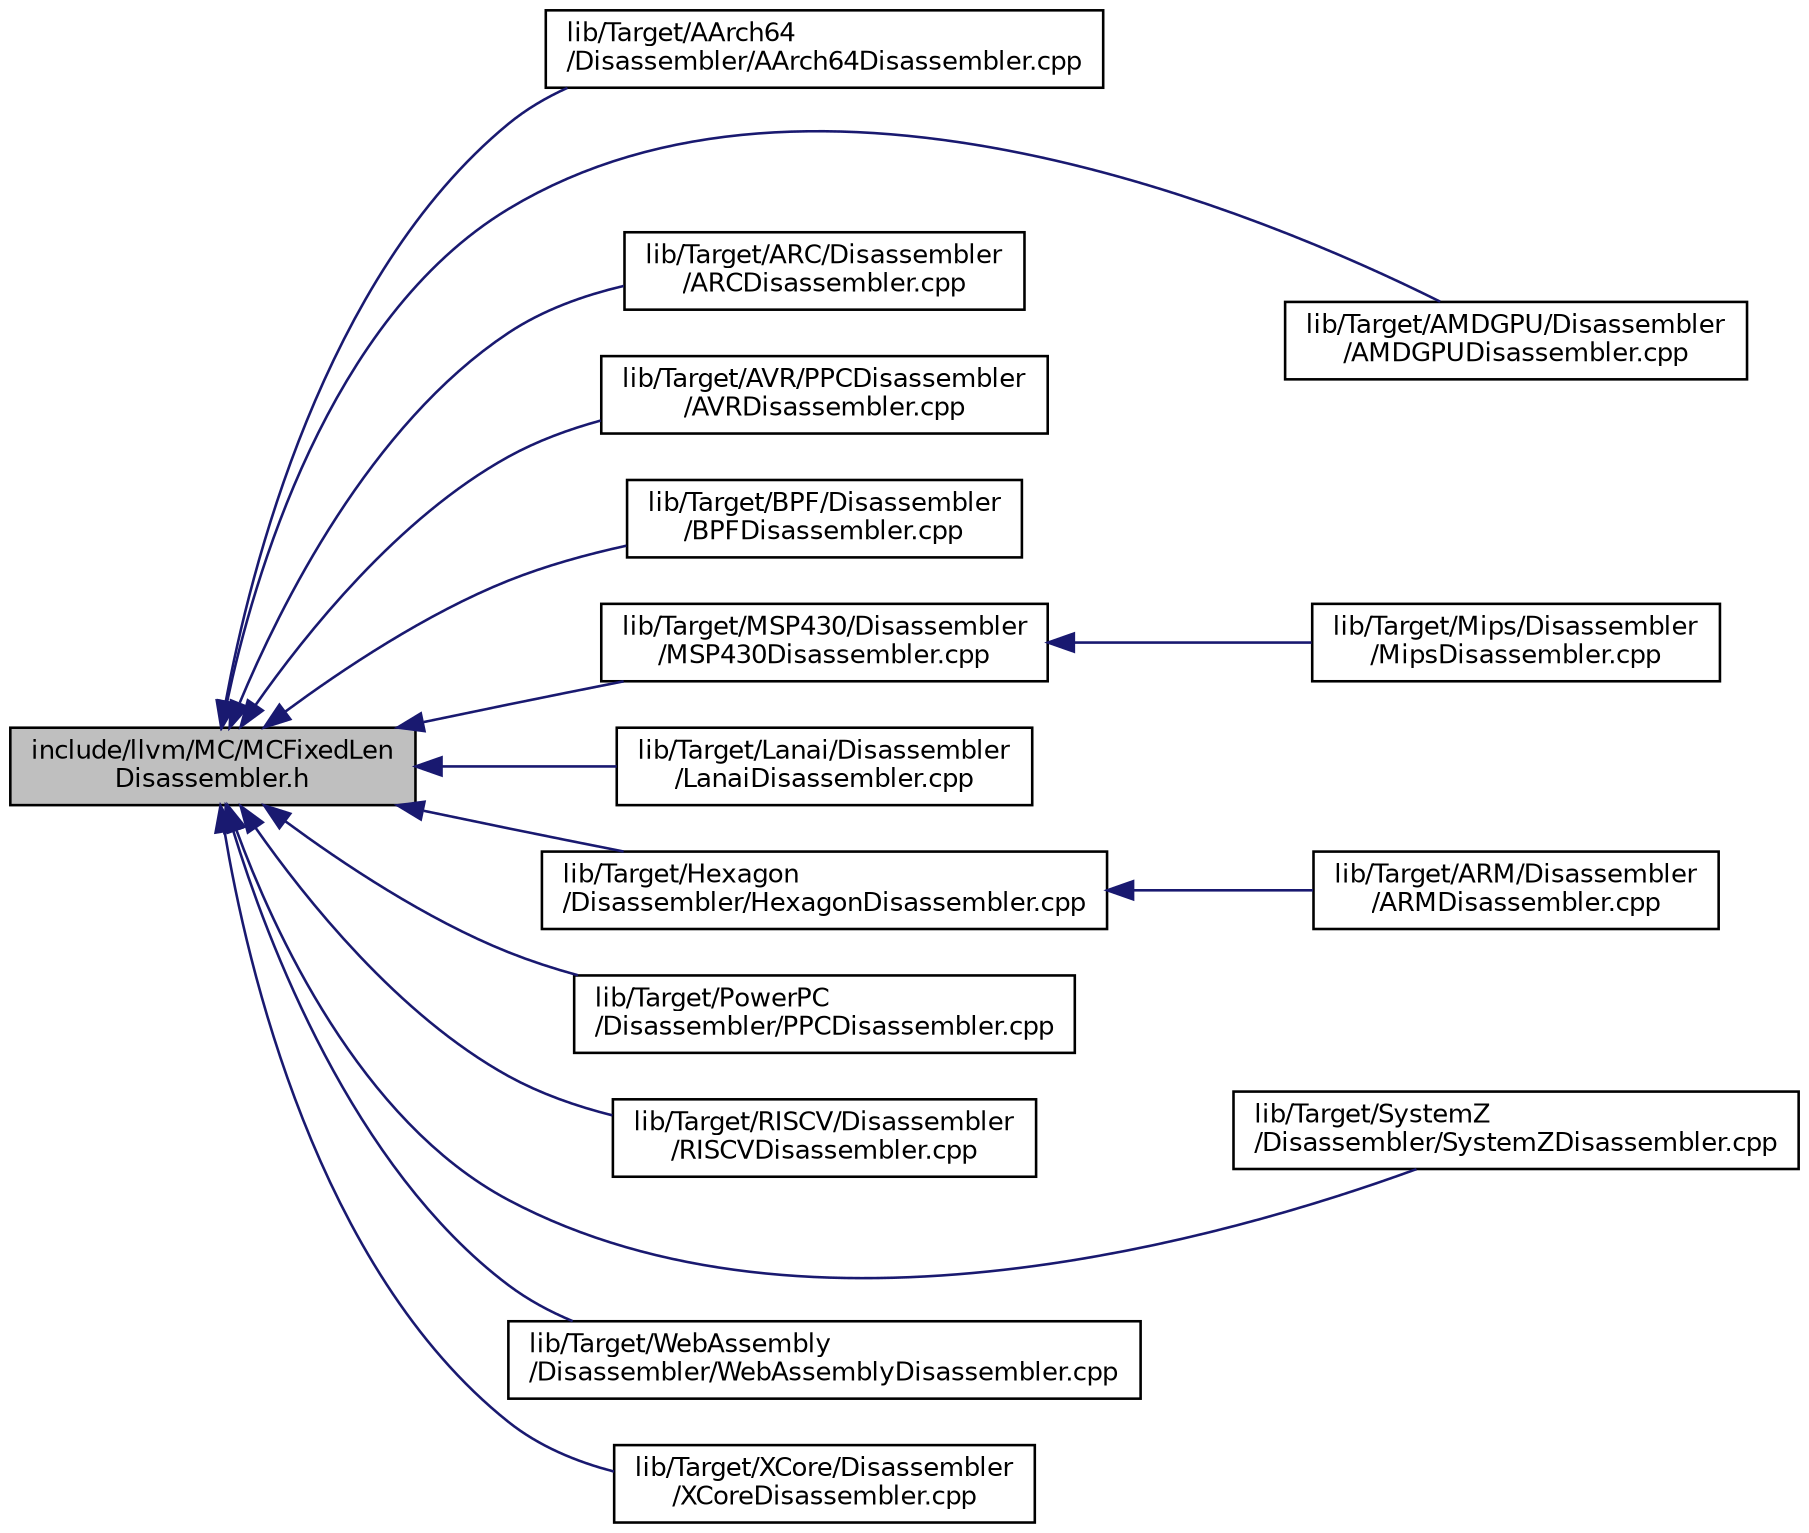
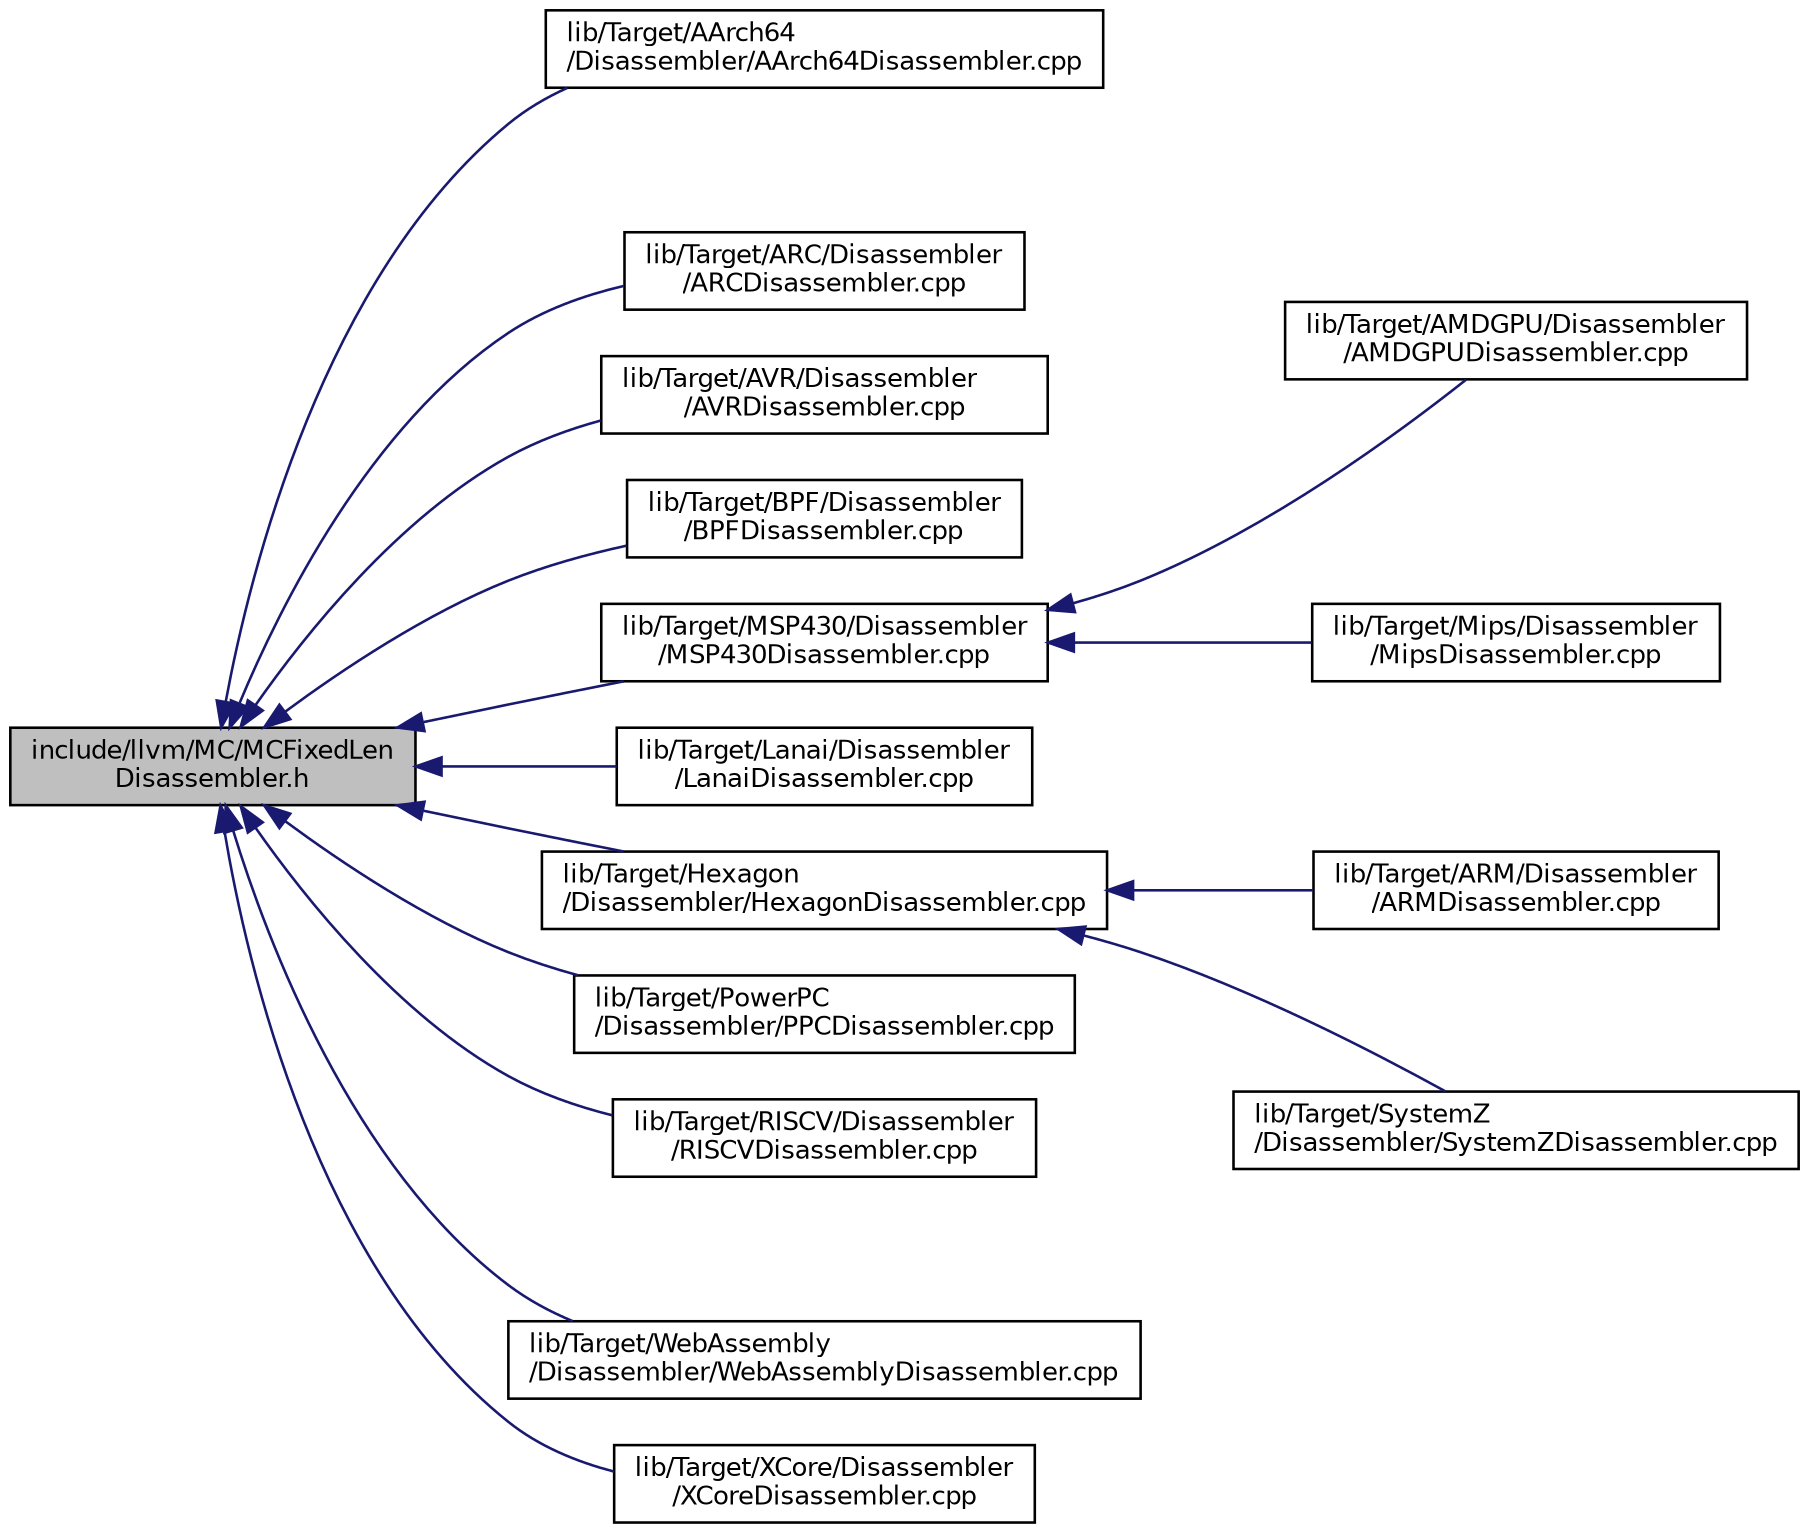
edge "lib/Target/AMDGPU/Disassembler /AMDGPUDisassembler.cpp" -> "include/llvm/MC/MCFixedLen Disassembler.h": now "lib/Target/AMDGPU/Disassembler /AMDGPUDisassembler.cpp" -> "lib/Target/MSP430/Disassembler /MSP430Disassembler.cpp"
node "lib/Target/AVR/PPCDisassembler /AVRDisassembler.cpp": label "lib/Target/AVR/PPCDisassembler /AVRDisassembler.cpp" -> "lib/Target/AVR/Disassembler /AVRDisassembler.cpp"
edge "lib/Target/SystemZ /Disassembler/SystemZDisassembler.cpp" -> "include/llvm/MC/MCFixedLen Disassembler.h": now "lib/Target/SystemZ /Disassembler/SystemZDisassembler.cpp" -> "lib/Target/Hexagon /Disassembler/HexagonDisassembler.cpp"
